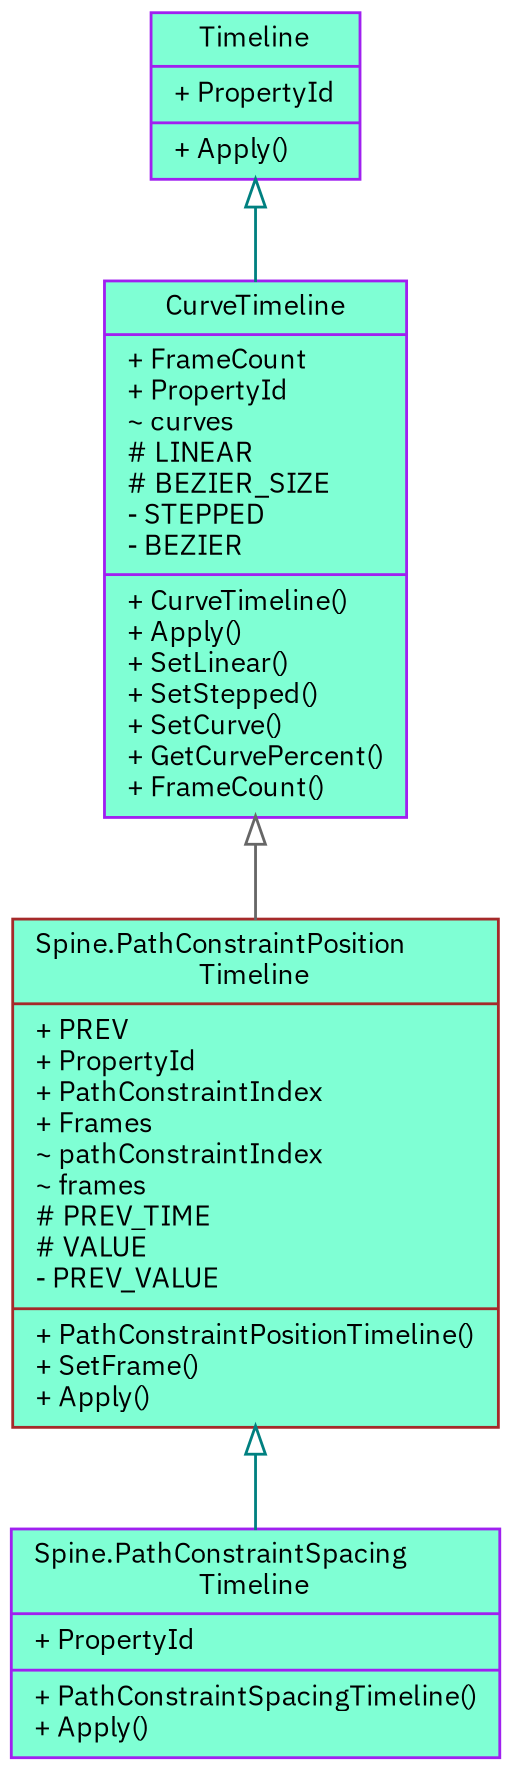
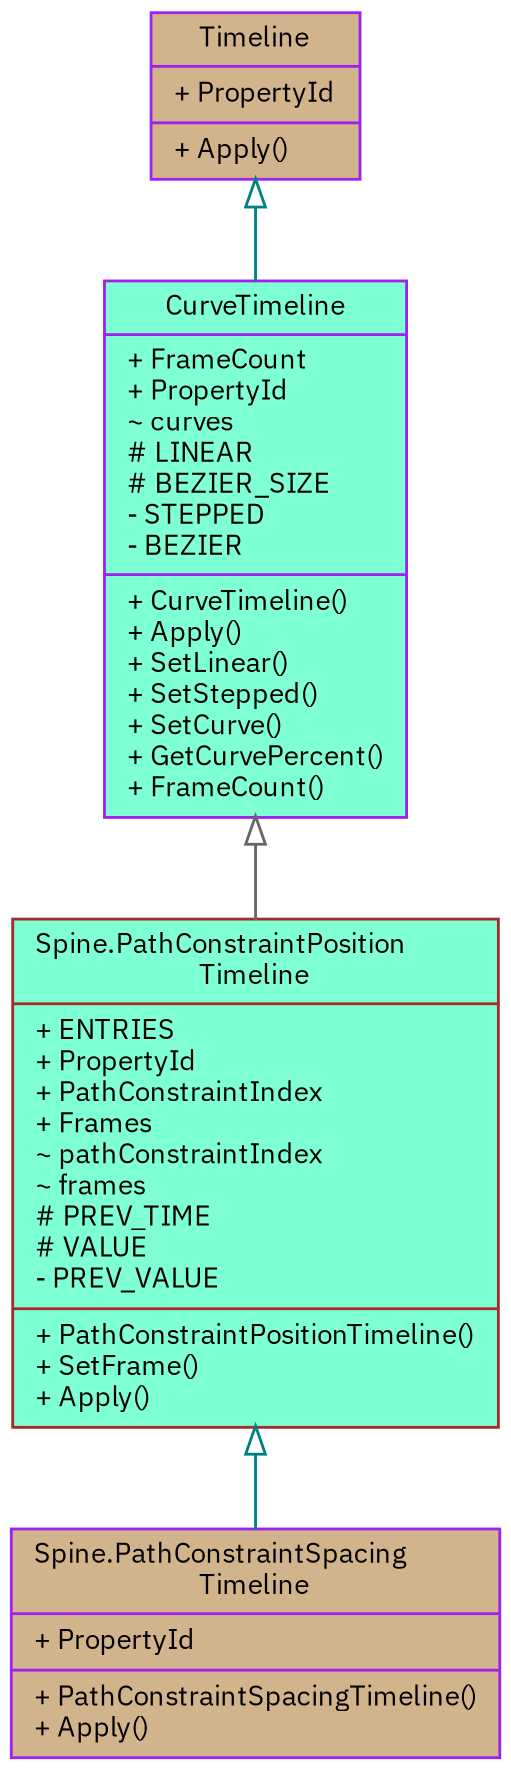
node "Timeline": fillcolor aquamarine -> tan
node "Spine.PathConstraintPosition": text "+ PREV" -> "+ ENTRIES"
node "Spine.PathConstraintSpacing": fillcolor aquamarine -> tan
